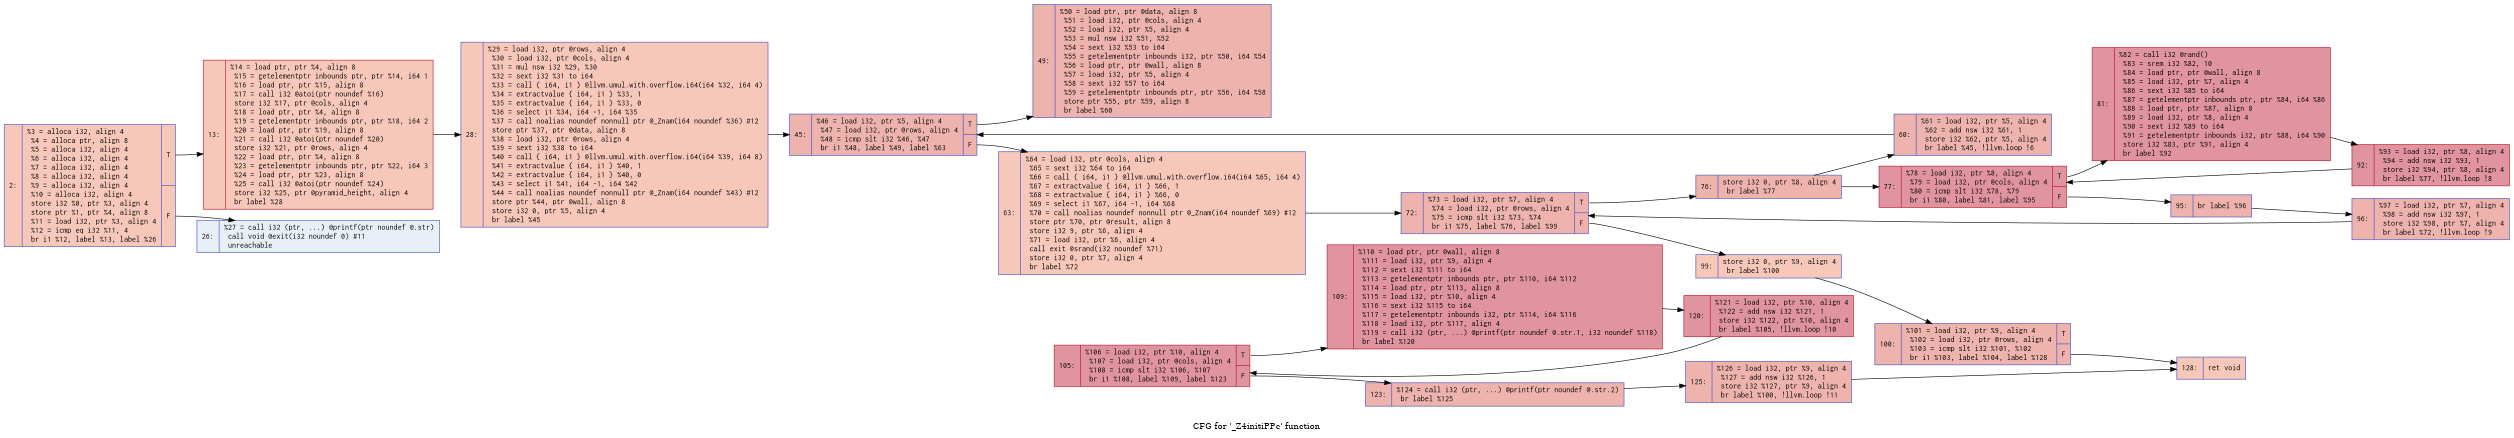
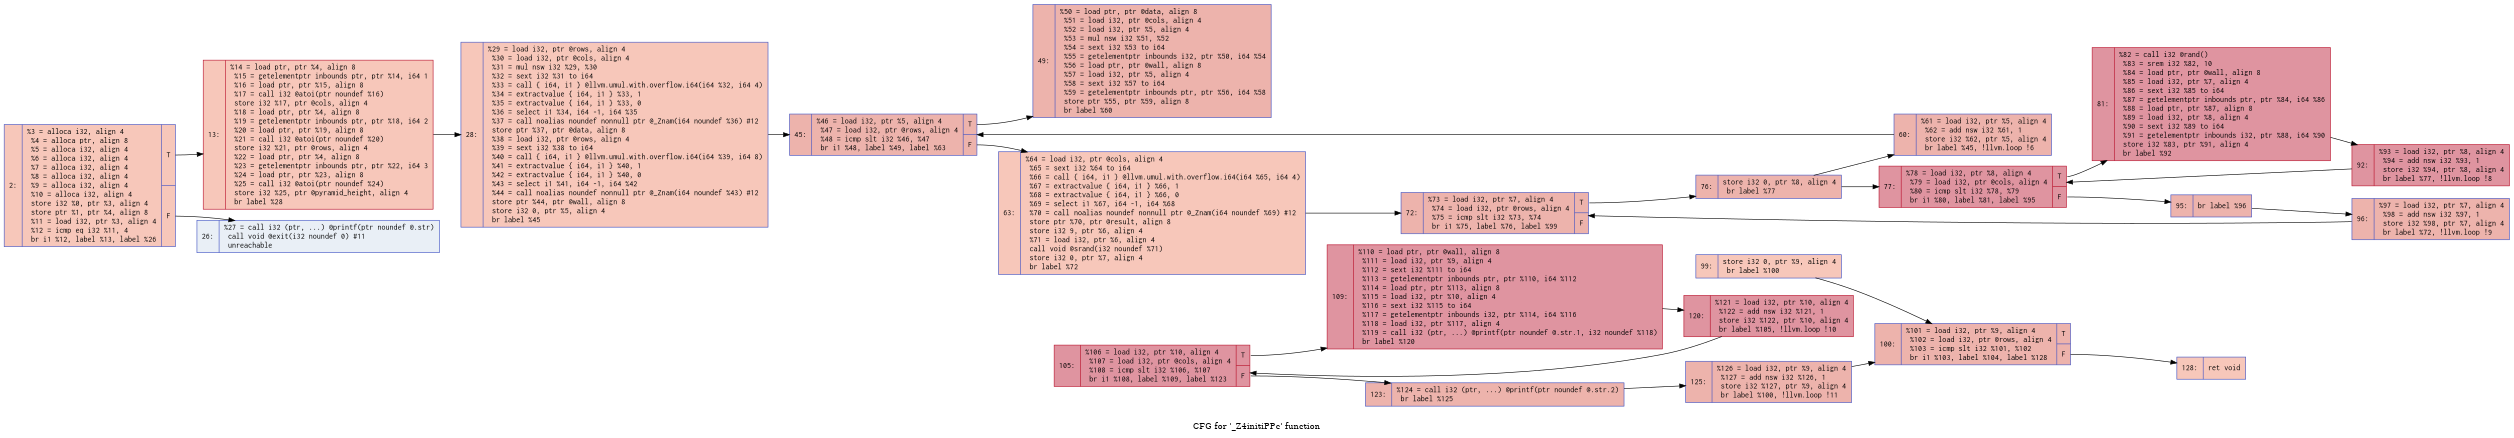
edge "72:" -> "99:": removed
node "63:": text "call exit @srand(i32 noundef %71)" -> "call void @srand(i32 noundef %71)"
edge "125:" -> "128:": now "125:" -> "100:"
